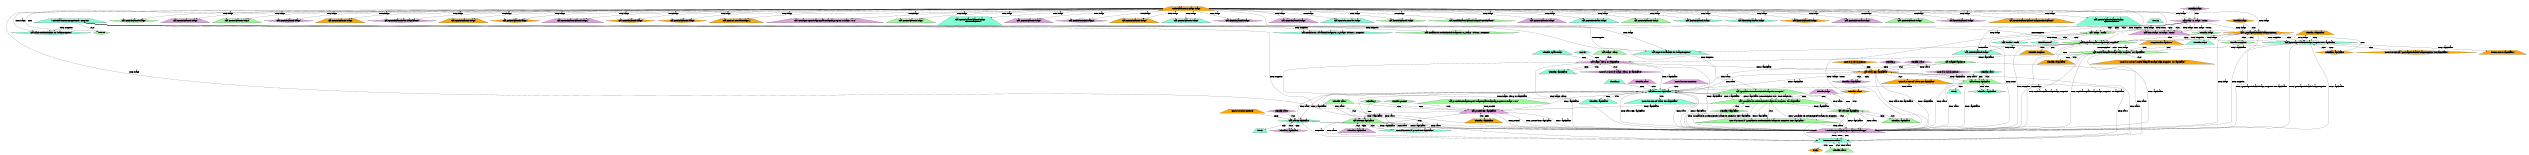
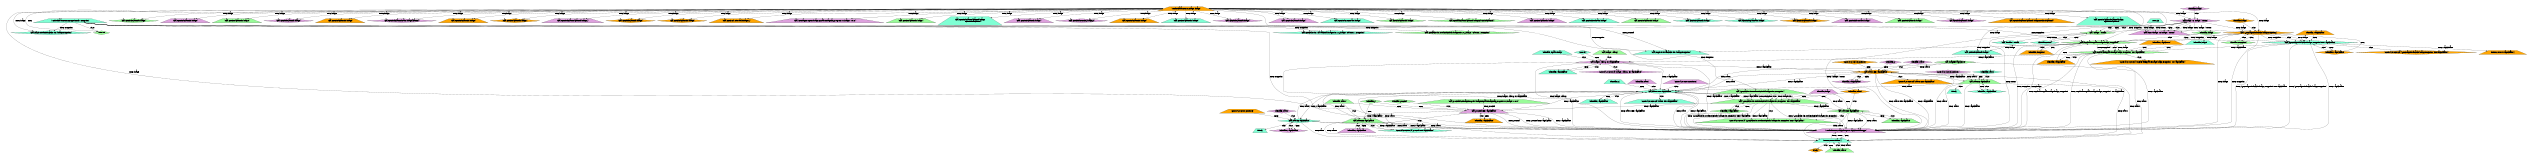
edge "(MethodParameterIn,Image *image)" -> "(Call,AcquireVirtualCacheView(image,exception))": label "DDG: image" -> "DDG: proceed"
node "(ExceptionInfo,MagickTrue)": label "(ExceptionInfo,MagickTrue)" -> "(Identifier,MagickTrue)"
edge "(Call,AccelerateEqualizeImage(image,exception))" -> "(Call,AcquireVirtualCacheView(image,exception))": label "DDG: status" -> "DDG: exception"
edge "(Identifier,equalize_map)" -> "(Call,image->debug != MagickFalse)": label "CFG: " -> "AST: "
